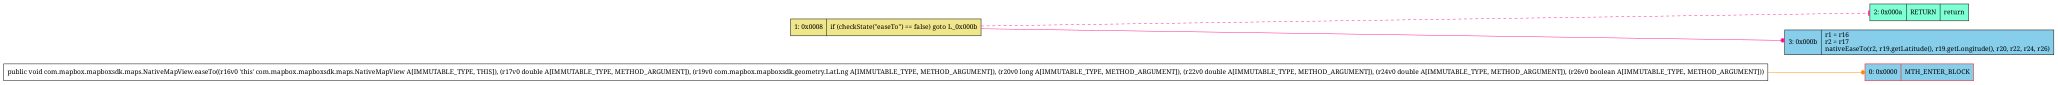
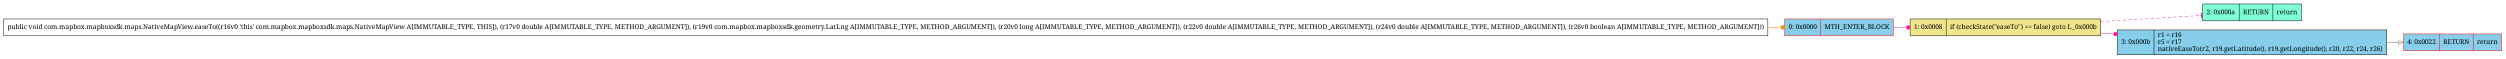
edge "0: 0x0000" -> "1: 0x0008": added
node "3: 0x000b": text "r2 = r17" -> "r5 = r17"
node "4: 0x0022": added
